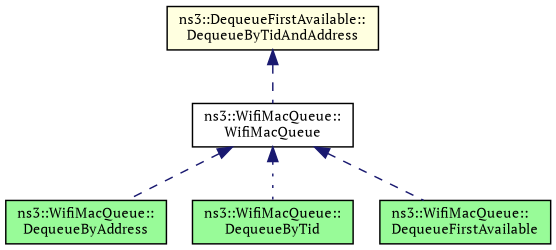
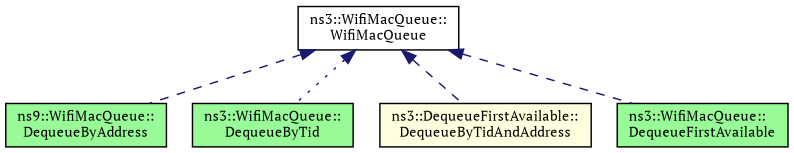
edge "ns3::WifiMacQueue:: WifiMacQueue" -> "ns3::DequeueFirstAvailable:: DequeueByTidAndAddress": reversed
node "ns3::WifiMacQueue:: DequeueByAddress": label "ns3::WifiMacQueue:: DequeueByAddress" -> "ns9::WifiMacQueue:: DequeueByAddress"
